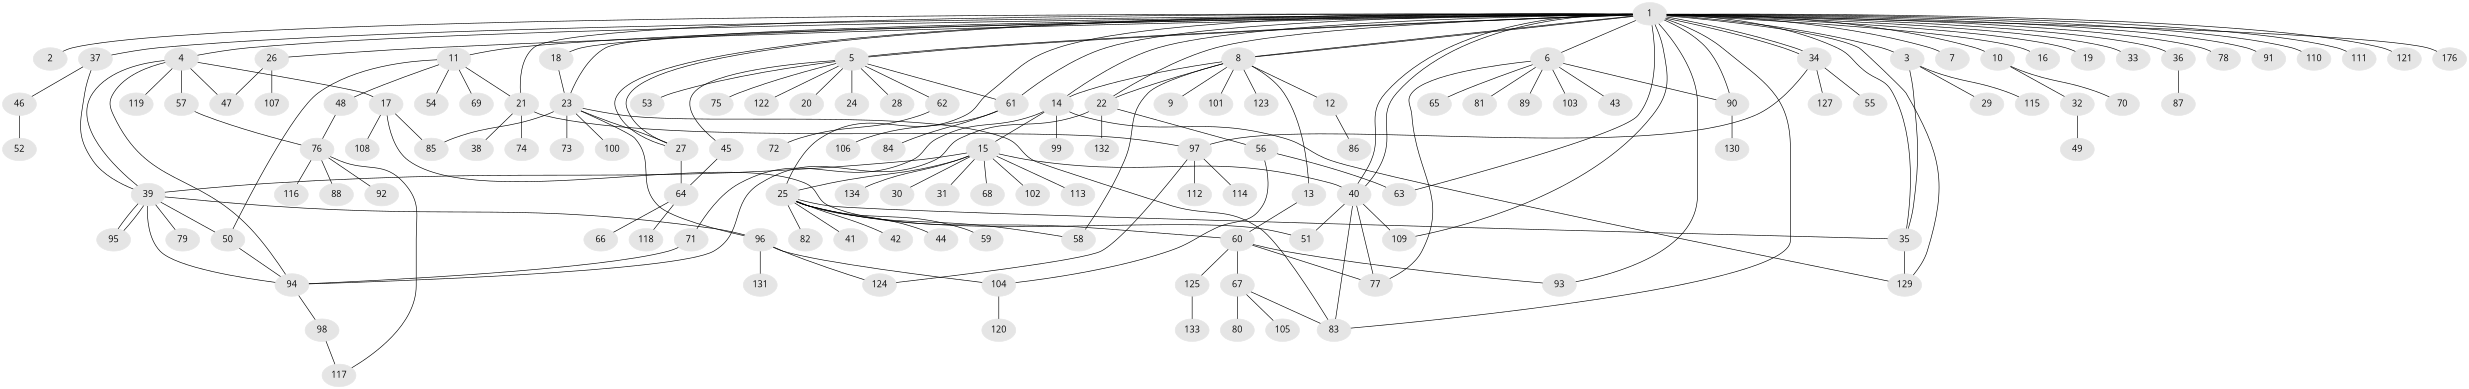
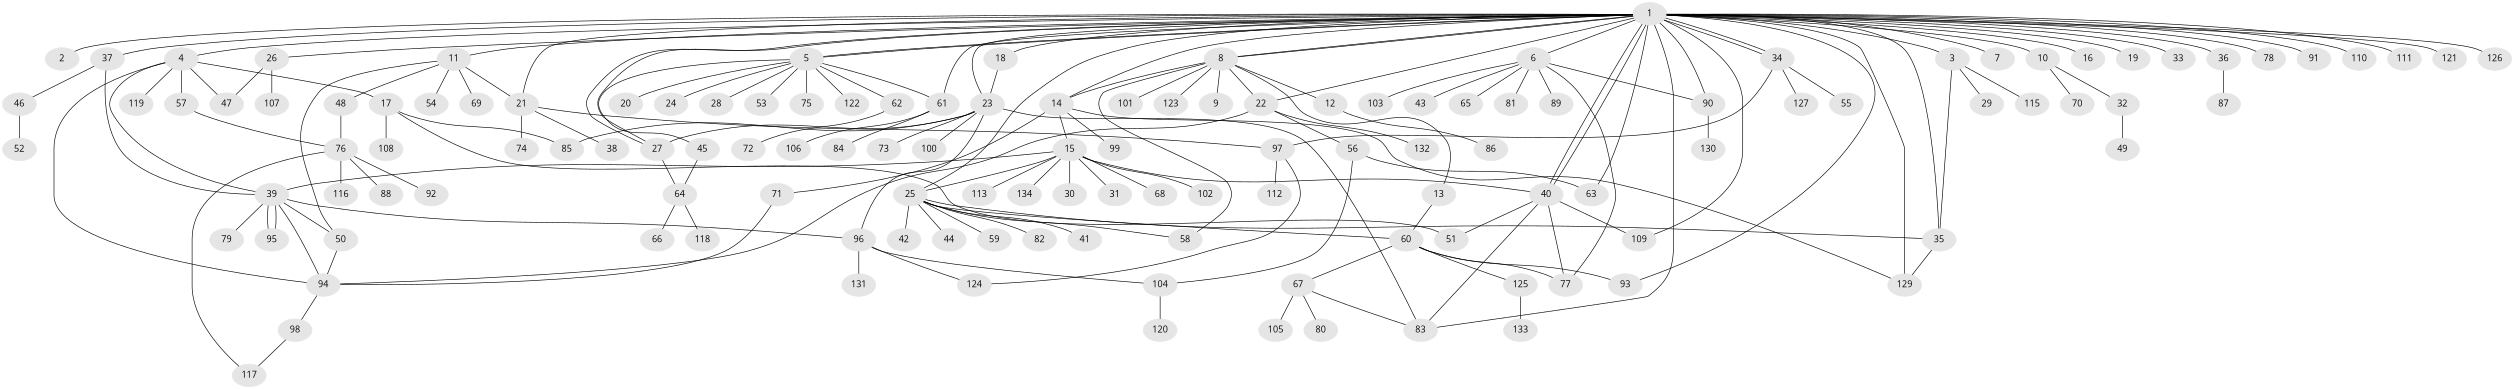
node "176": label "176" -> "126"
node "114": removed
